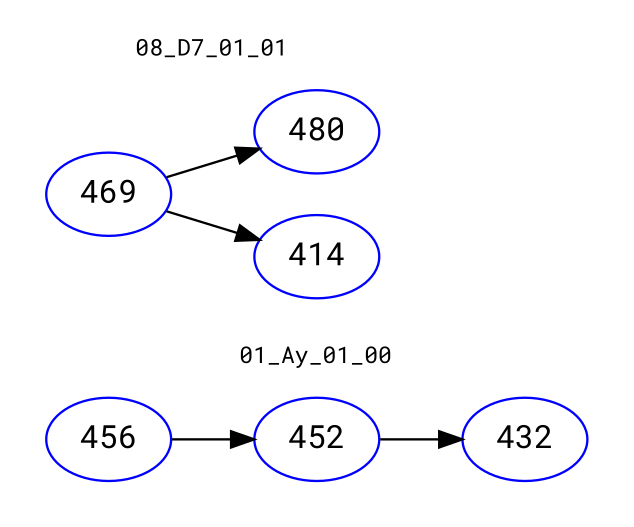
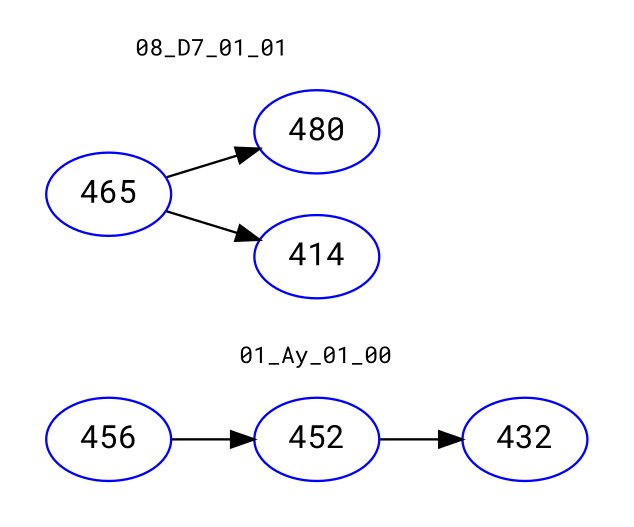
node "469": label "469" -> "465"
